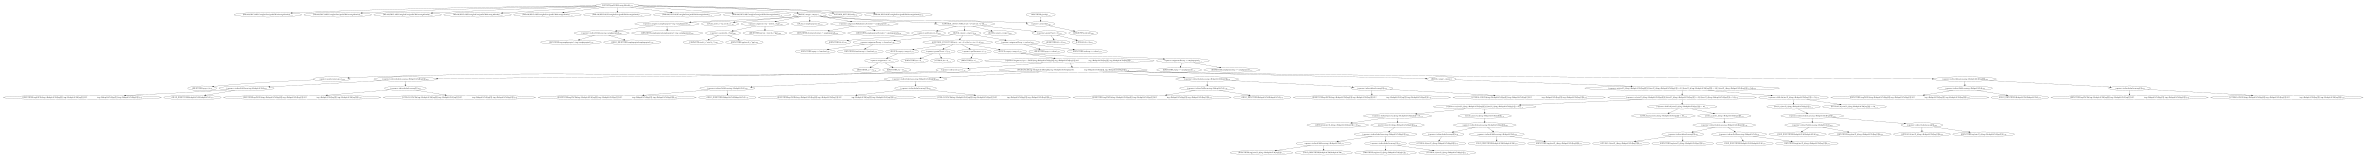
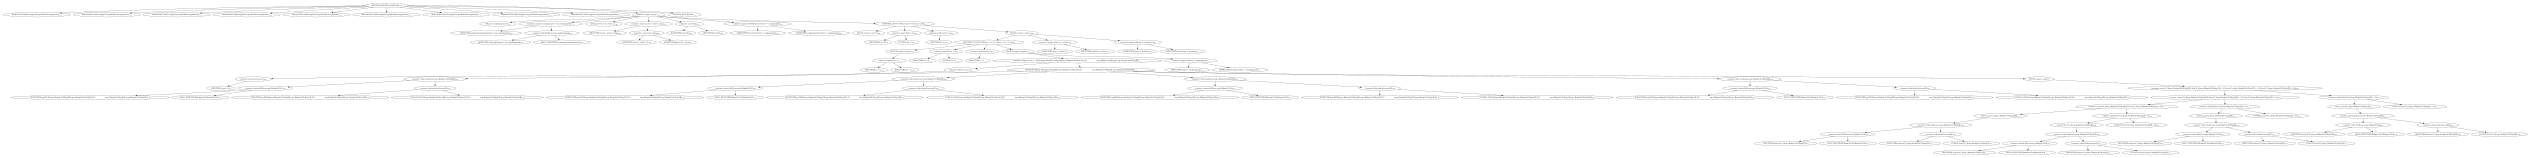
edge "(IDENTIFIER,y,(void)y)" -> "(<operator>.cast,(void)y)": reversed
node "(IDENTIFIER,wp,(uint32_t)(img->Bitdepth16To8[wp[0]]))": added
